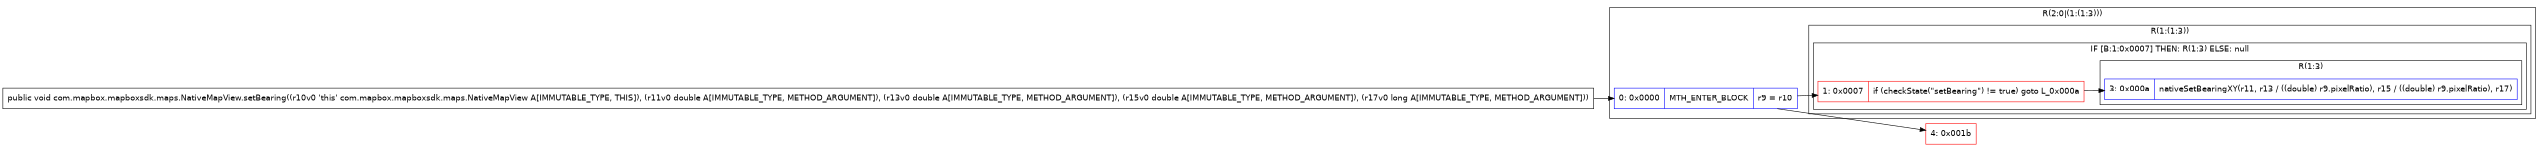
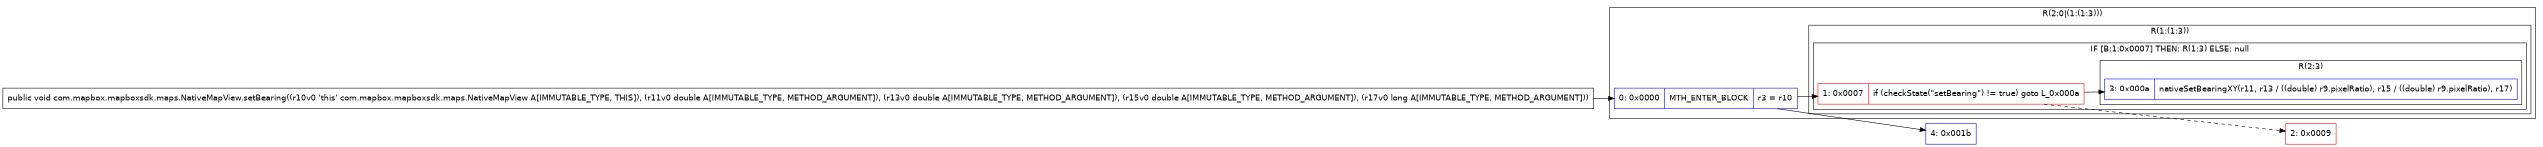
cluster "R(1:3)": label "R(1:3)" -> "R(2:3)"
node "0: 0x0000": text "r9 = r10" -> "r3 = r10"
node "4: 0x001b": color red -> blue
node "2: 0x0009": added
